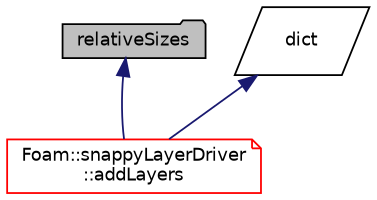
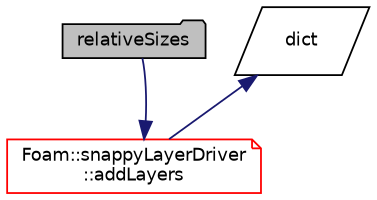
edge "Foam::snappyLayerDriver ::addLayers" -> "relativeSizes": reversed
